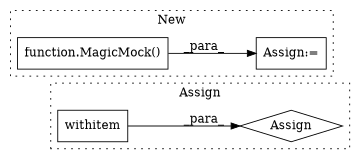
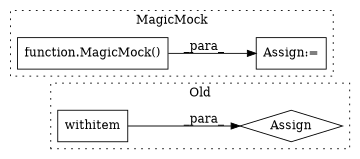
cluster "New": label "New" -> "MagicMock"
cluster "Assign": label "Assign" -> "Old"
